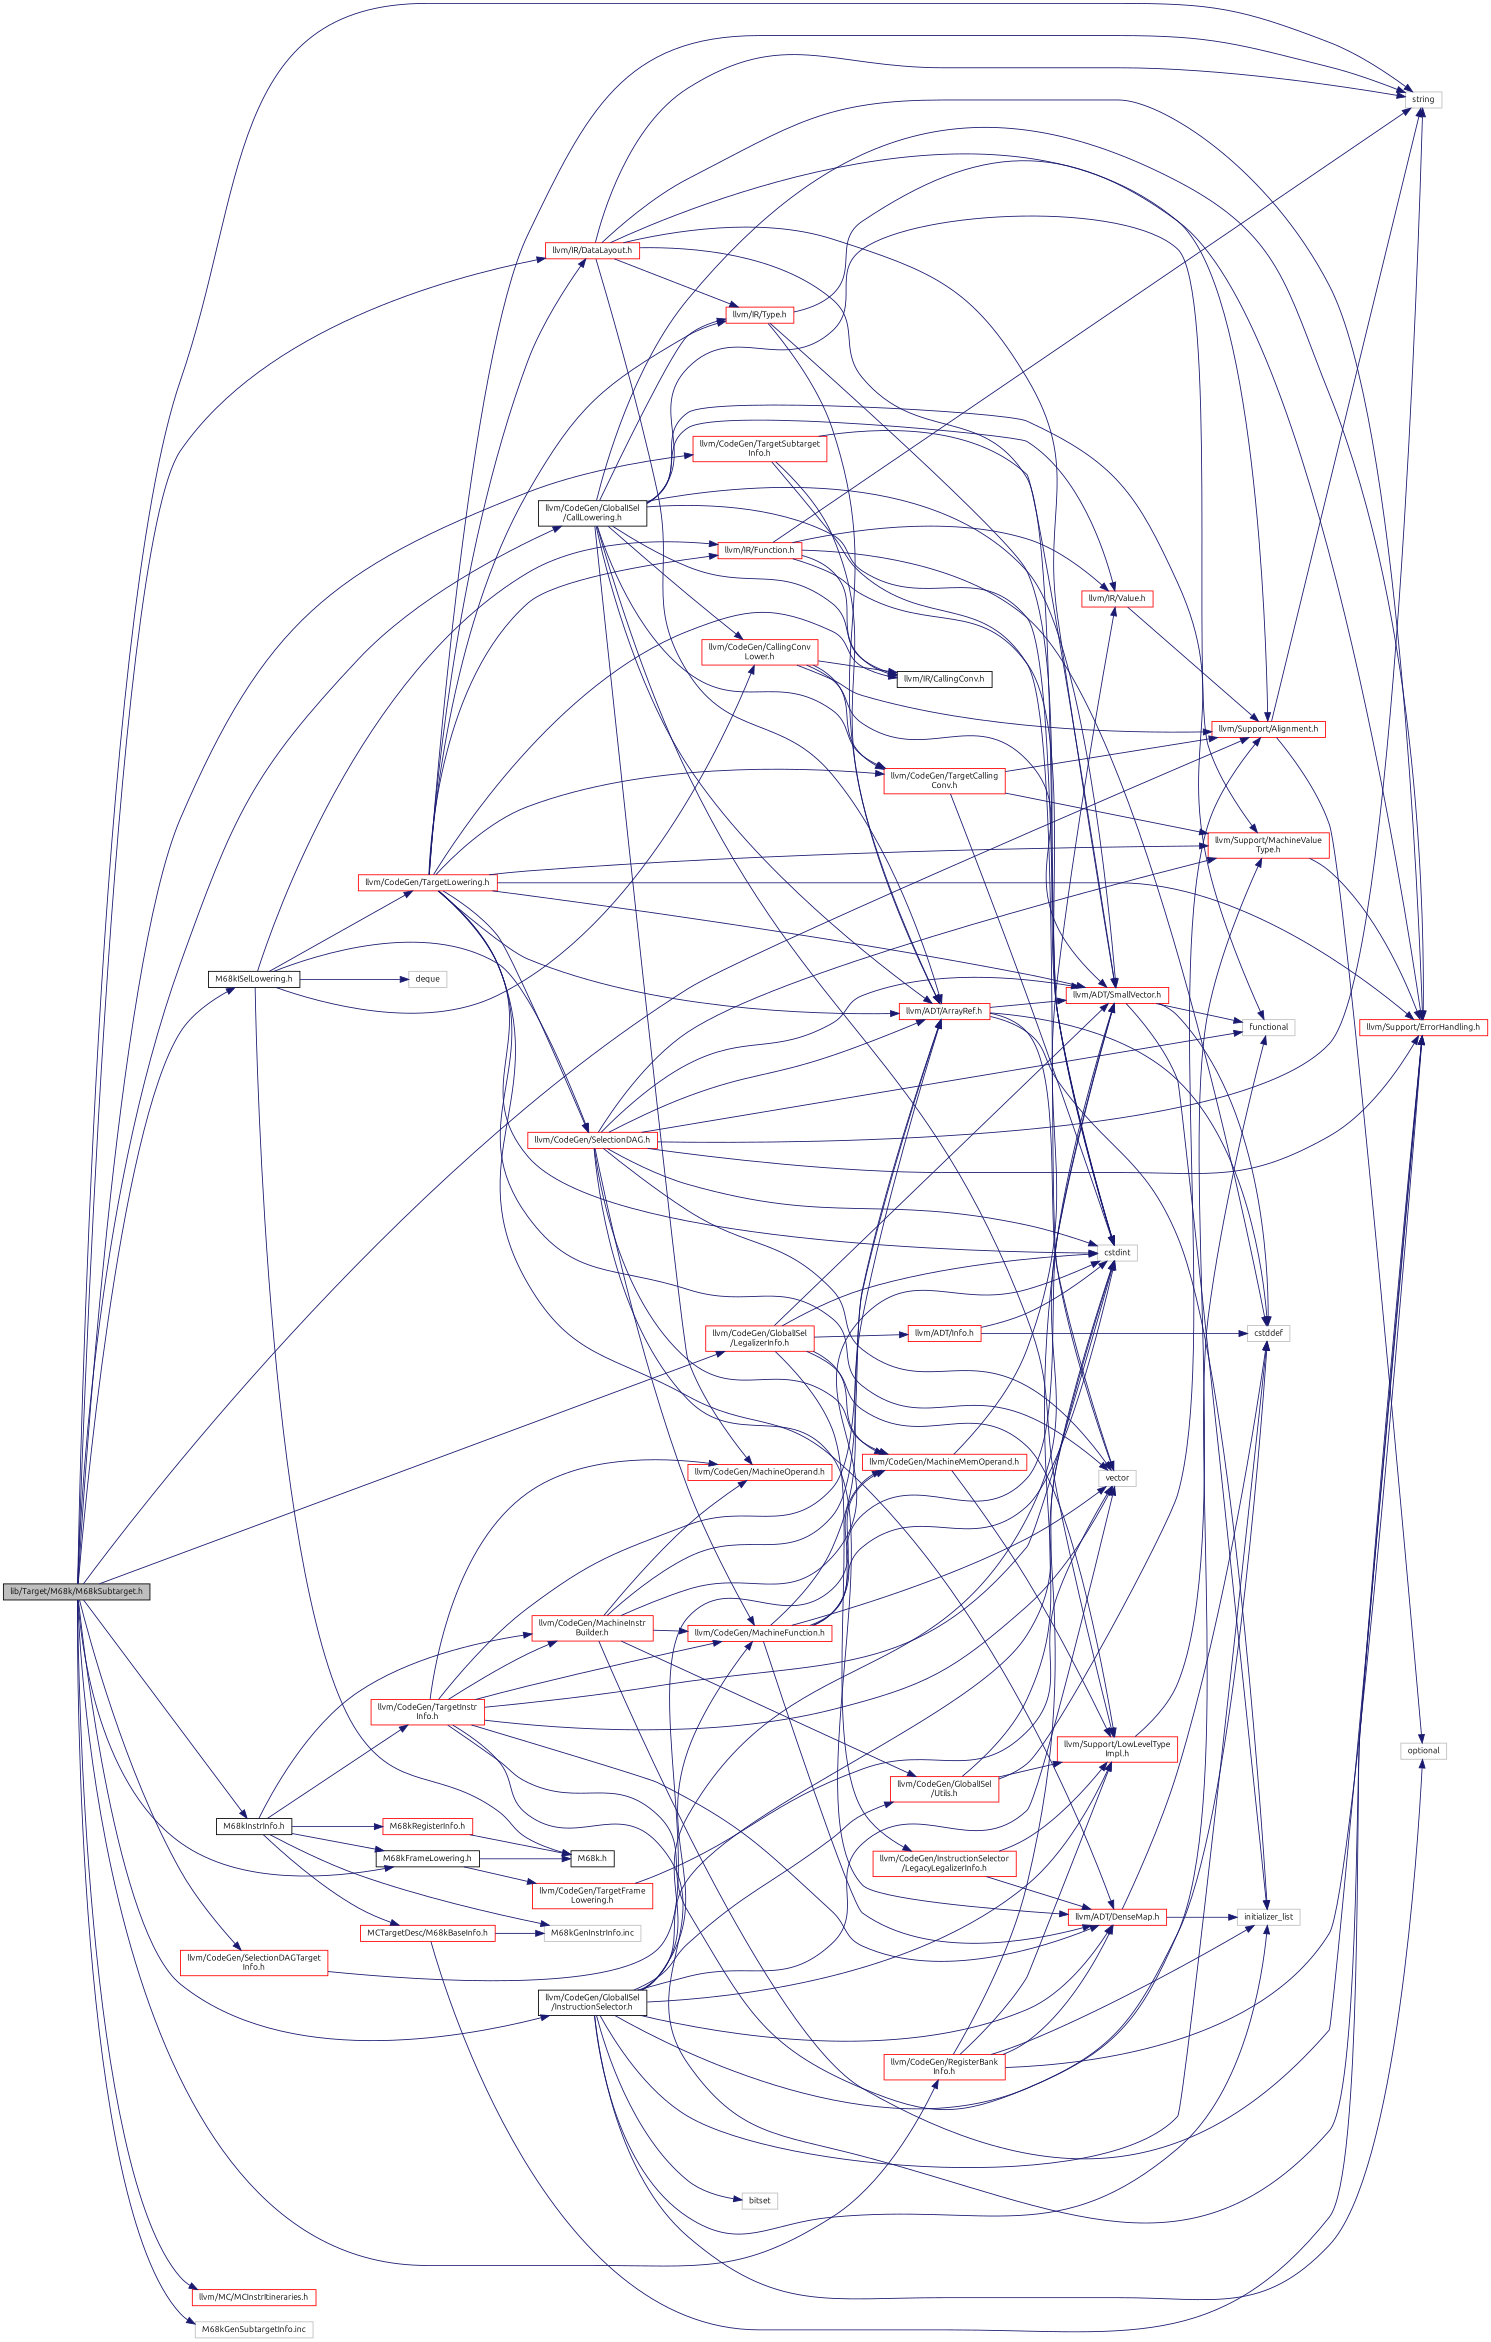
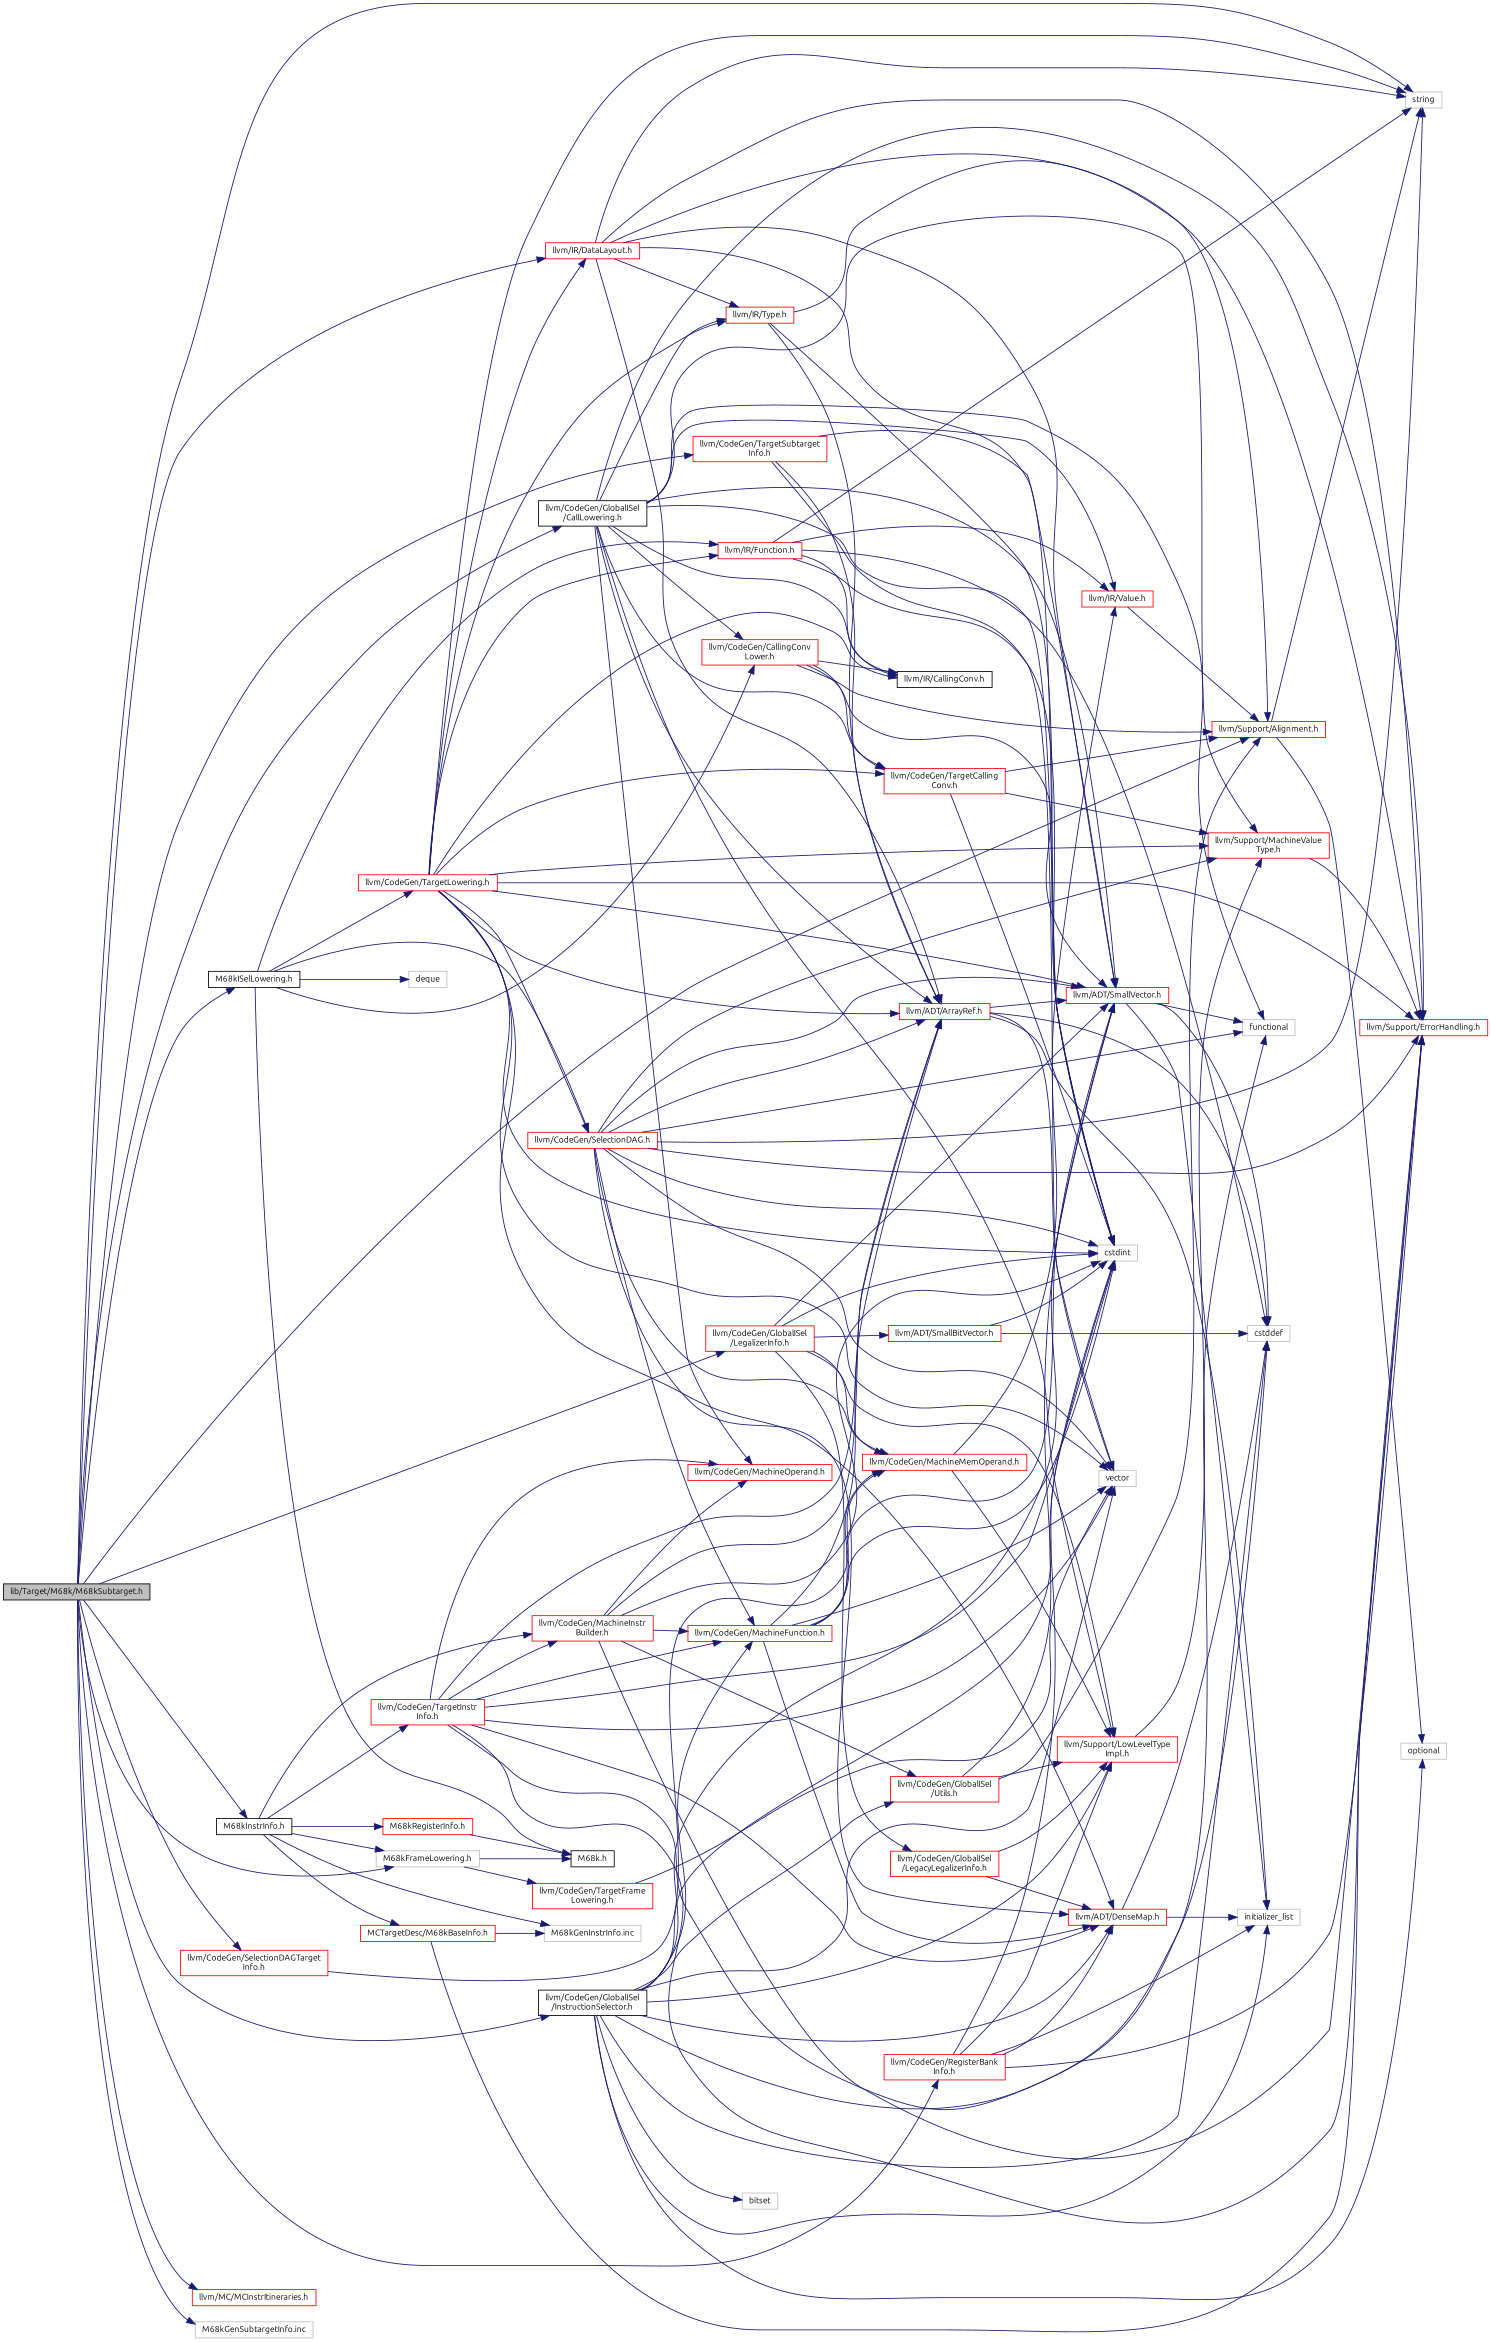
node "llvm/ADT/Info.h": label "llvm/ADT/Info.h" -> "llvm/ADT/SmallBitVector.h"
node "M68kFrameLowering.h": color black -> grey75
node "llvm/CodeGen/InstructionSelector /LegacyLegalizerInfo.h": label "llvm/CodeGen/InstructionSelector /LegacyLegalizerInfo.h" -> "llvm/CodeGen/GlobalISel /LegacyLegalizerInfo.h"
